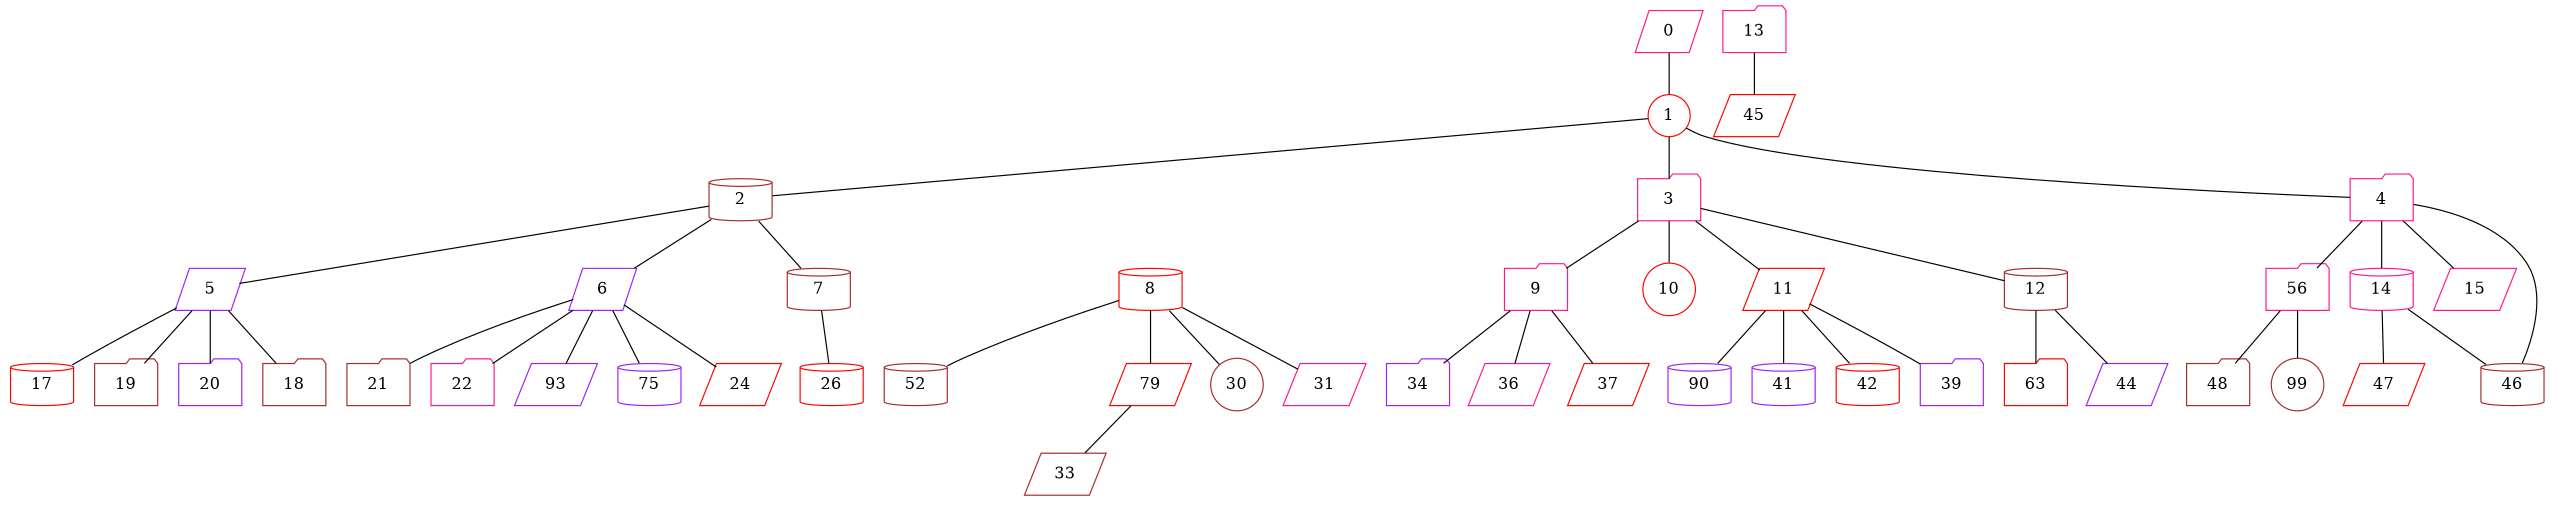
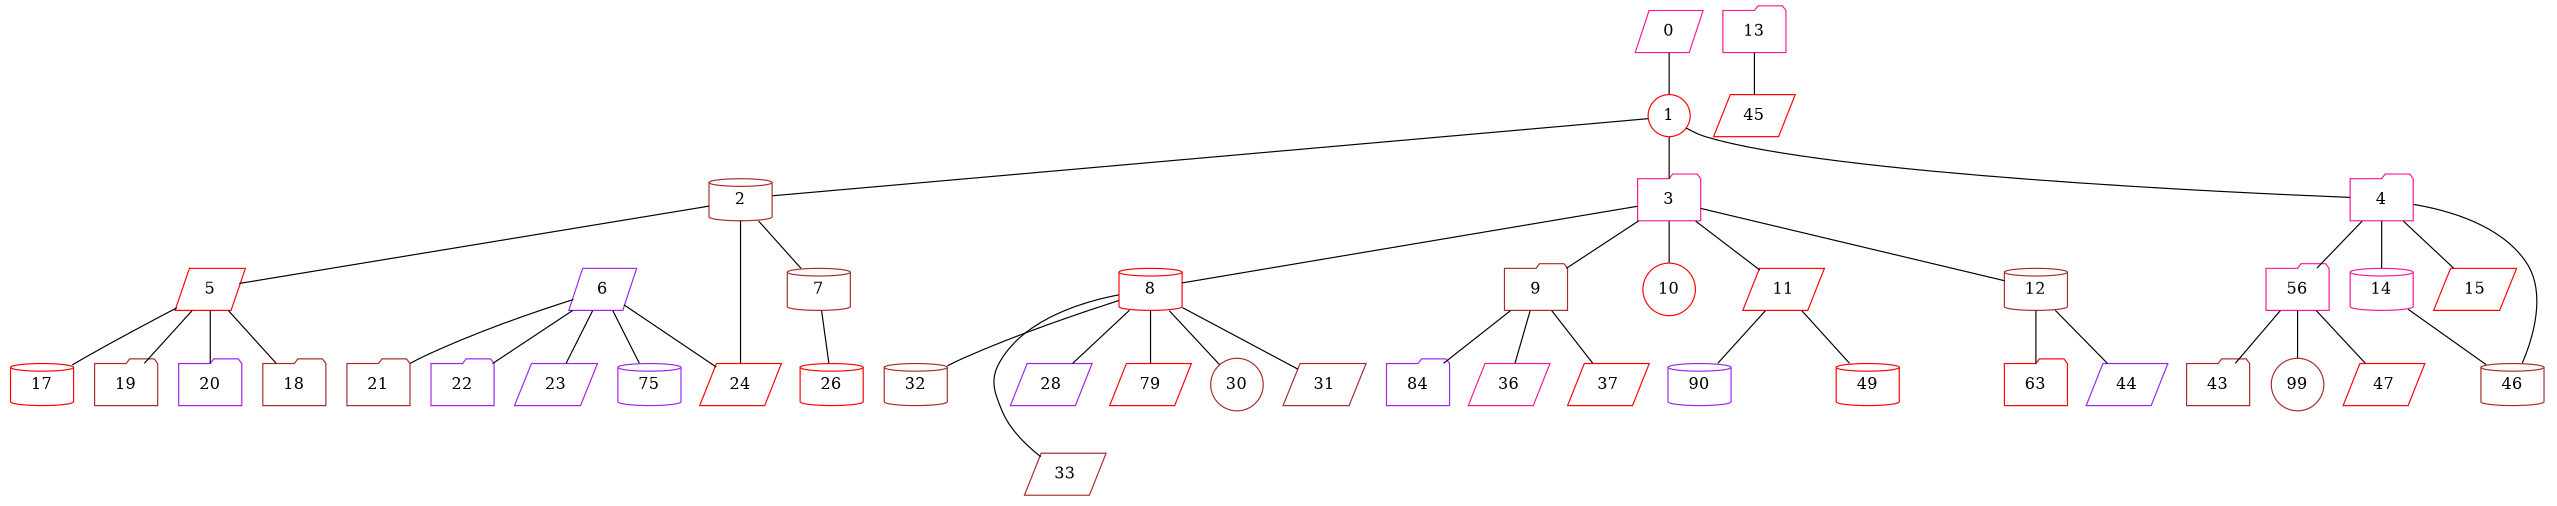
edge "2" -- "6": now "2" -- "24"
edge "3" -- "8": added
node "5": color purple -> red
node "9": color deeppink -> brown
node "15": color deeppink -> red
edge "14" -- "47": now "56" -- "47"
node "22": color deeppink -> purple
node "93": label "93" -> "23"
node "52": label "52" -> "32"
node "28": added
node "31": color deeppink -> brown
node "34": label "34" -> "84"
node "41": removed
node "42": label "42" -> "49"
node "39": removed
node "48": label "48" -> "43"
edge "79" -- "33": now "8" -- "33"
